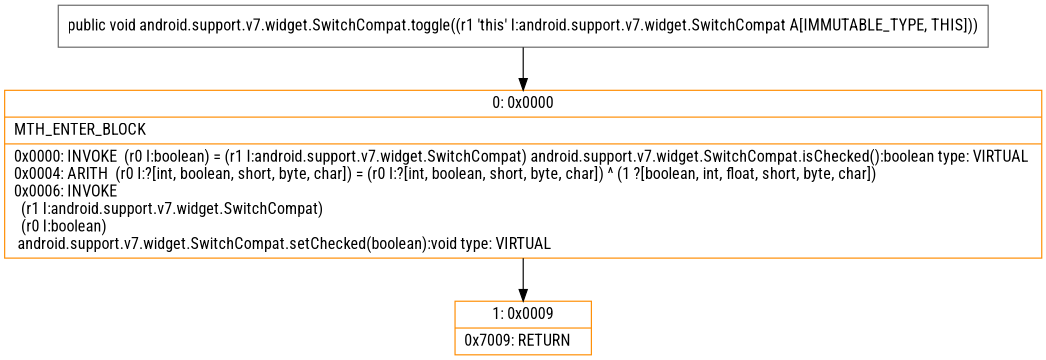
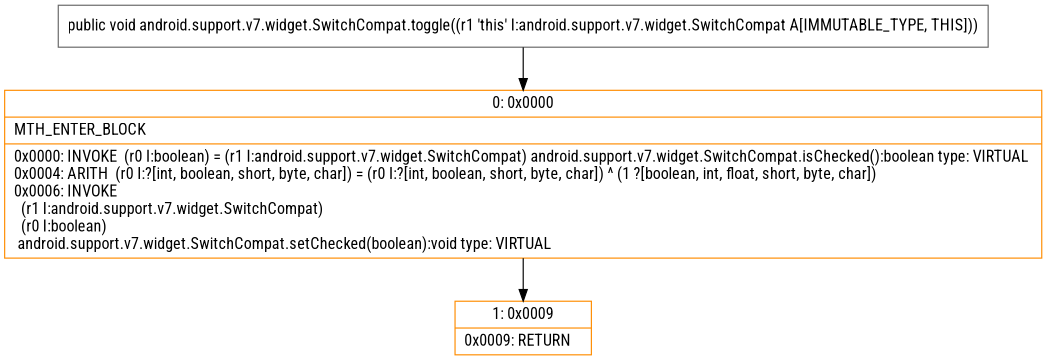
node "1: 0x0009": text "0x7009: RETURN" -> "0x0009: RETURN"
